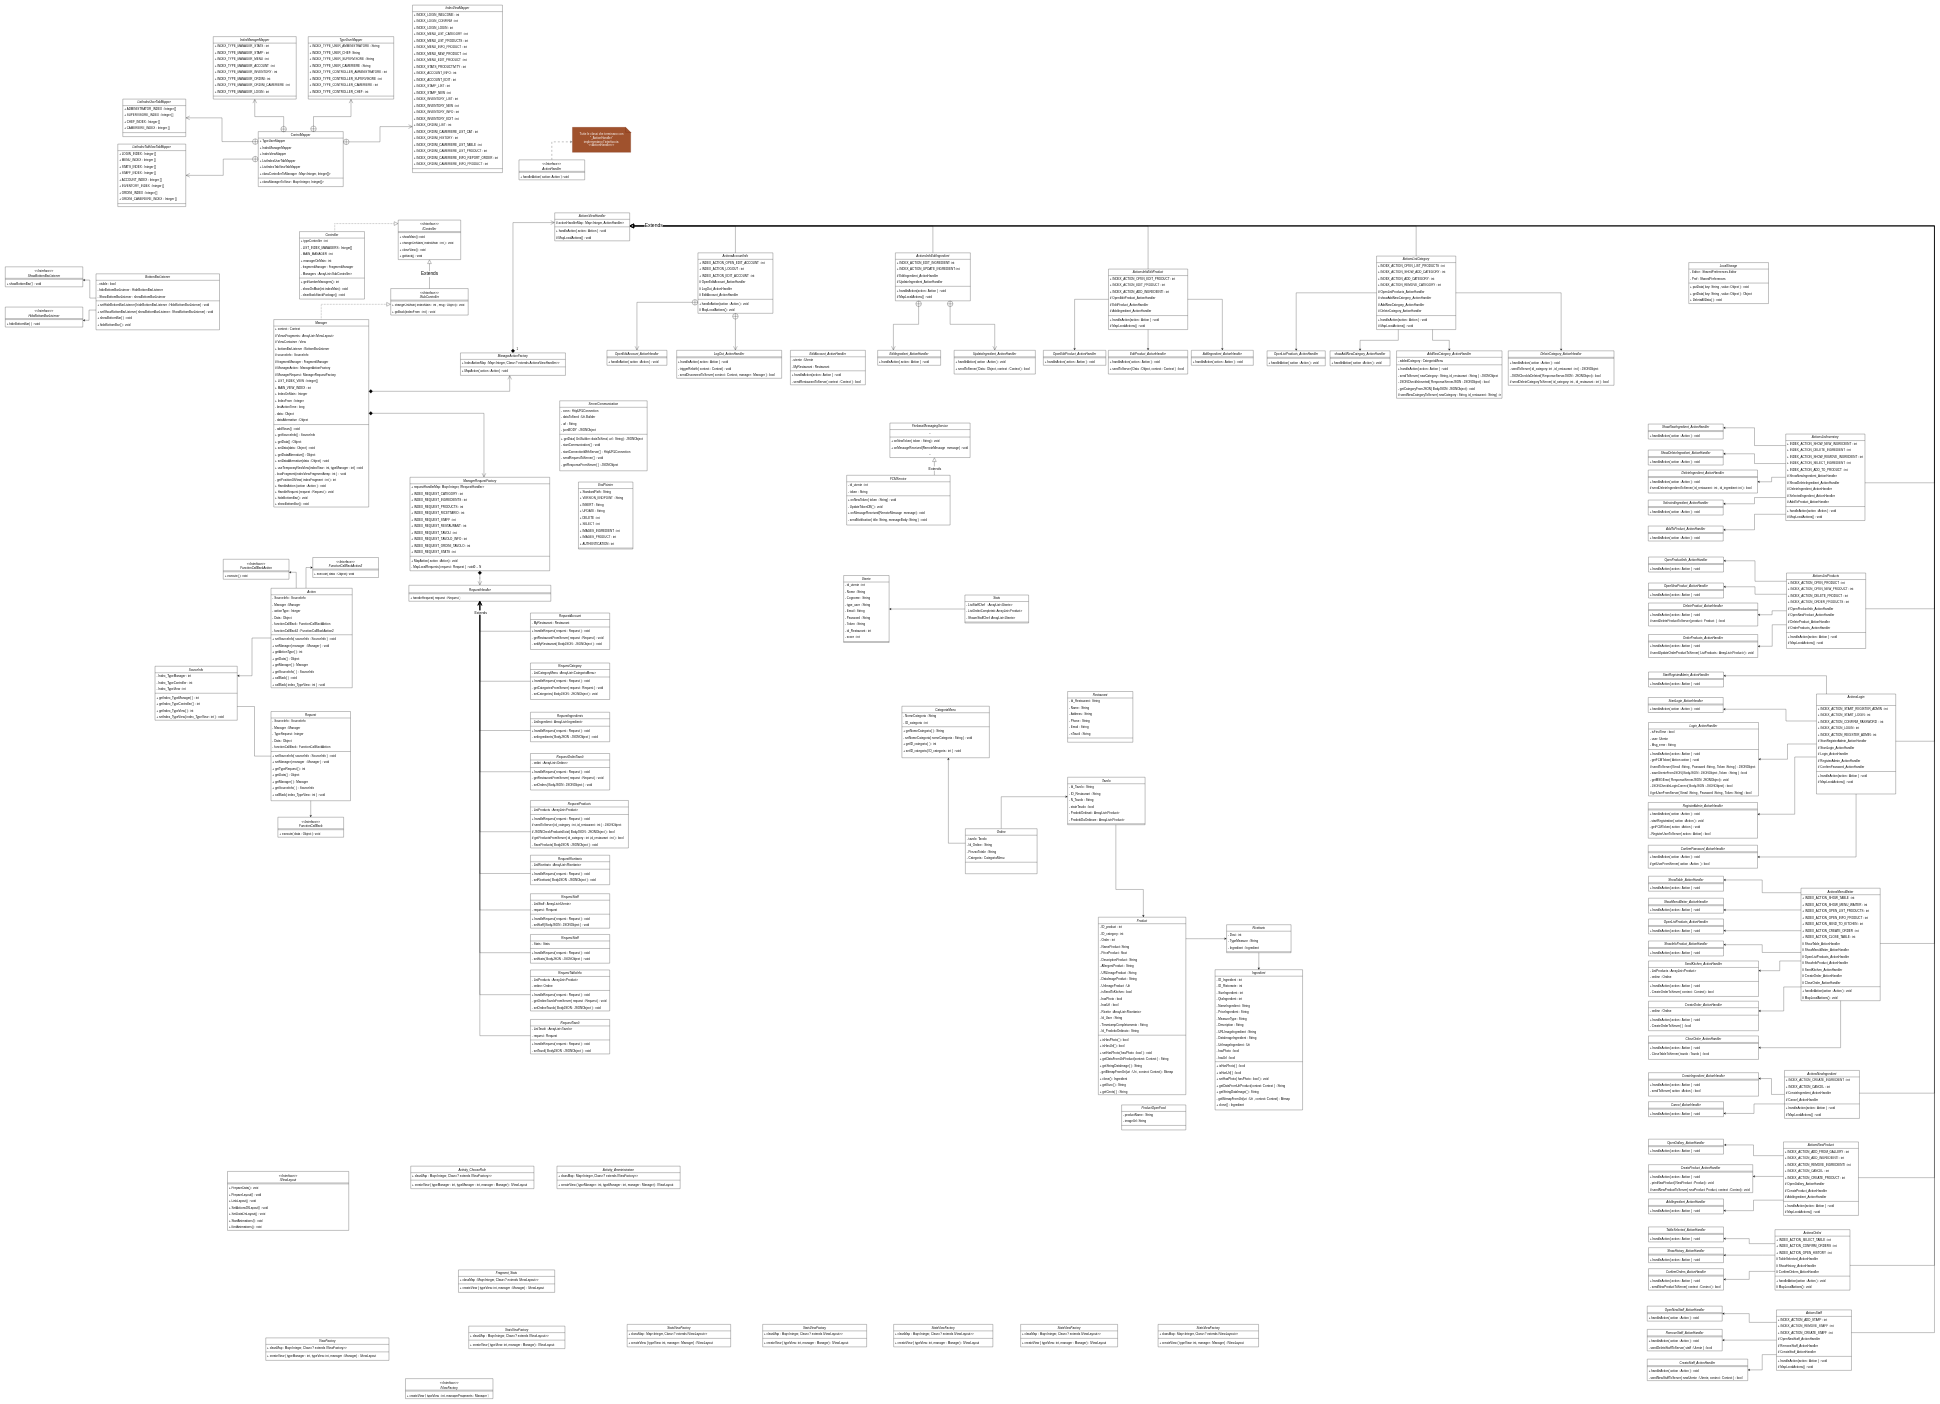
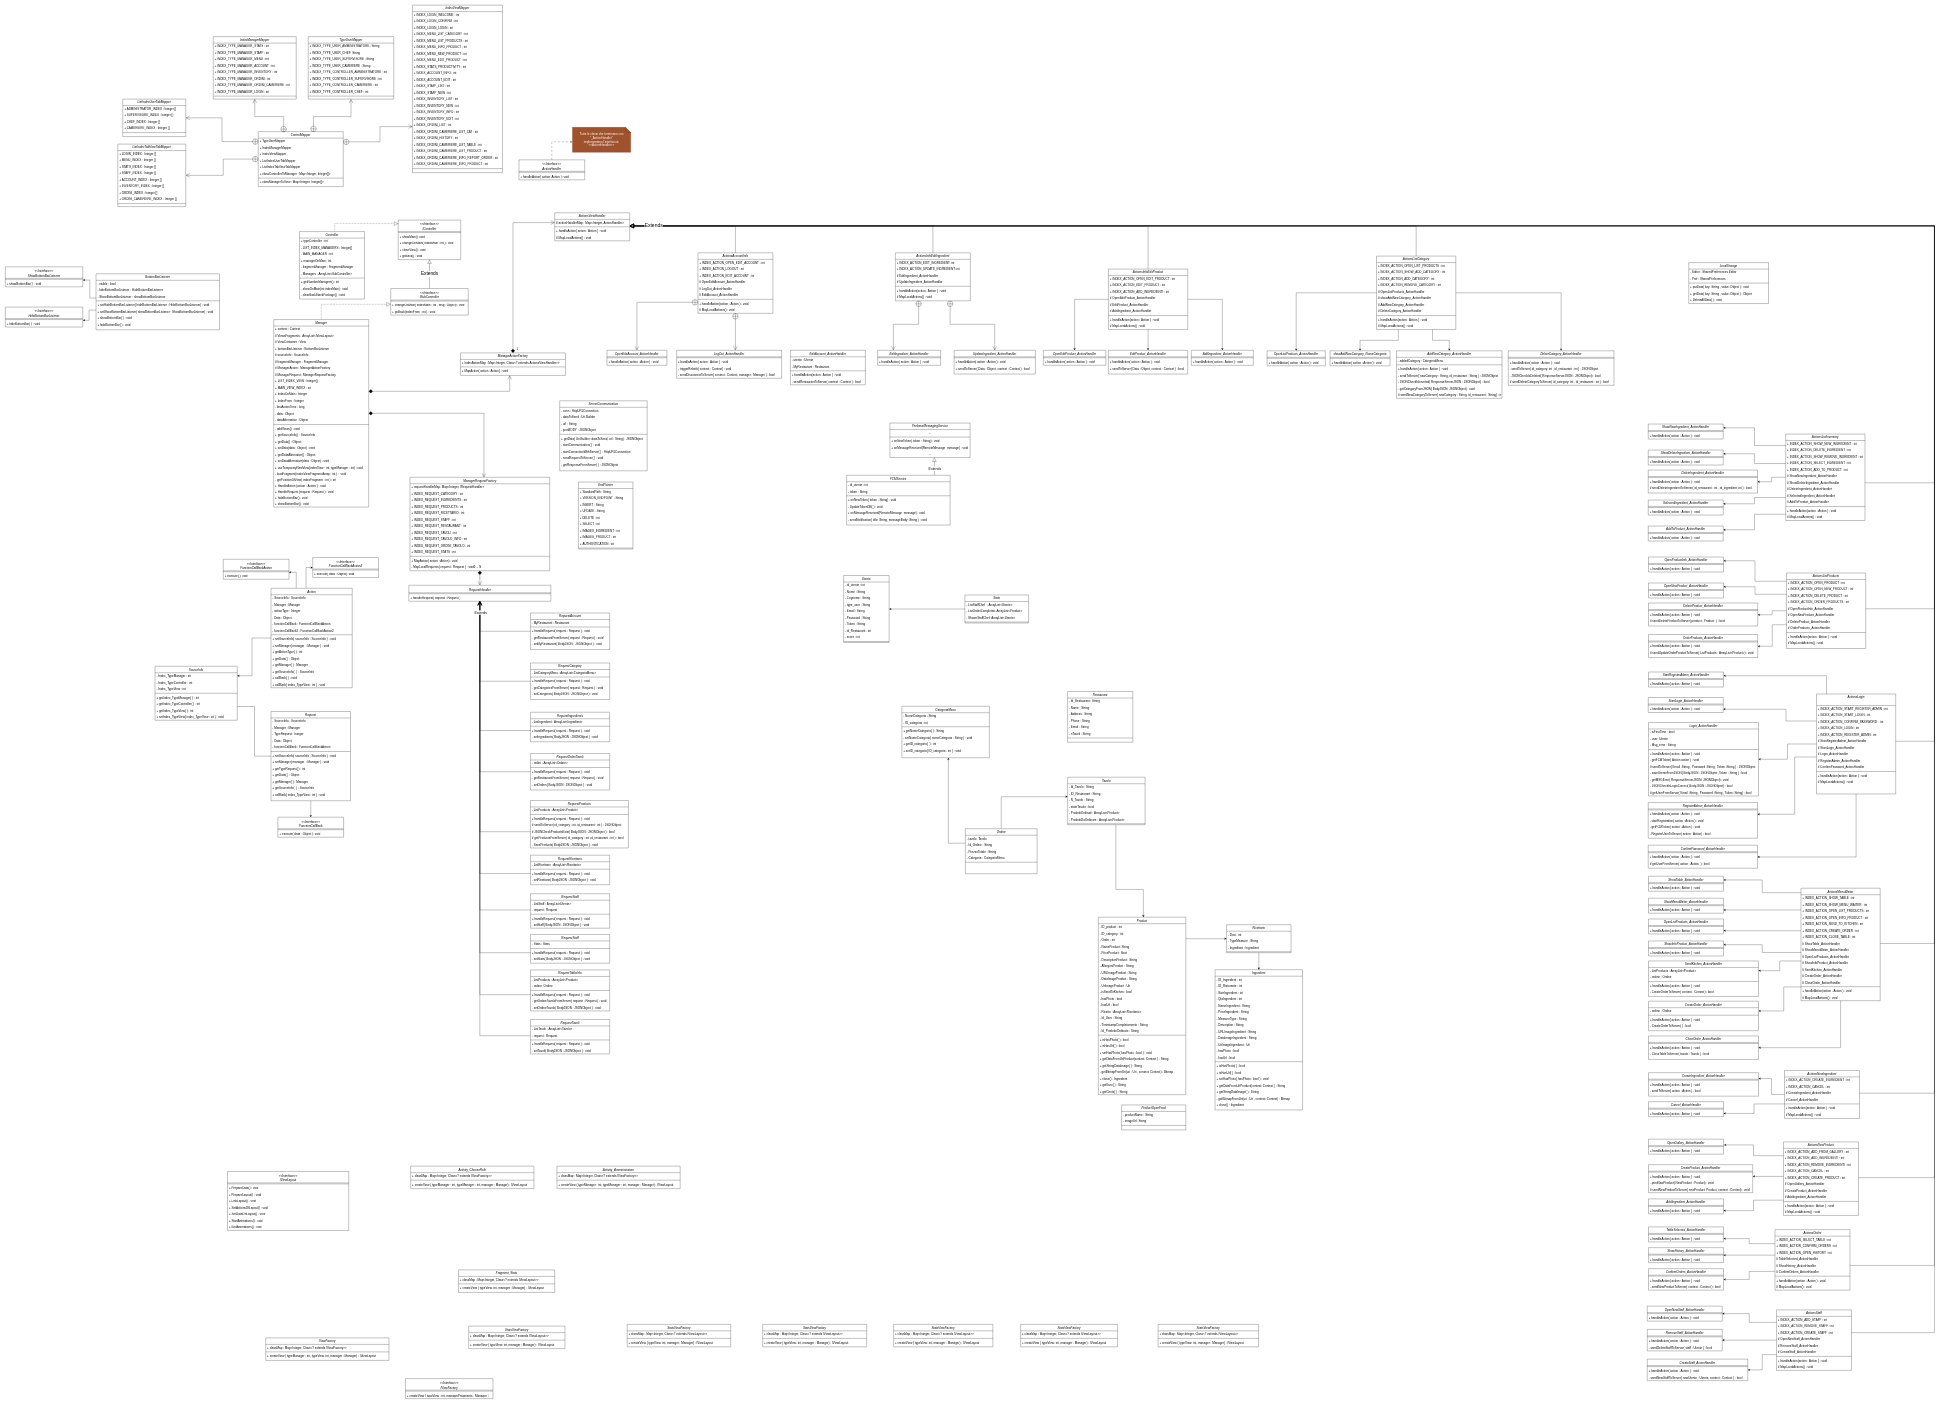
node "showAddNewCategory_ActionHandler": label "showAddNewCategory_ActionHandler" -> "showAddNewCategory_NomeCategoria"
